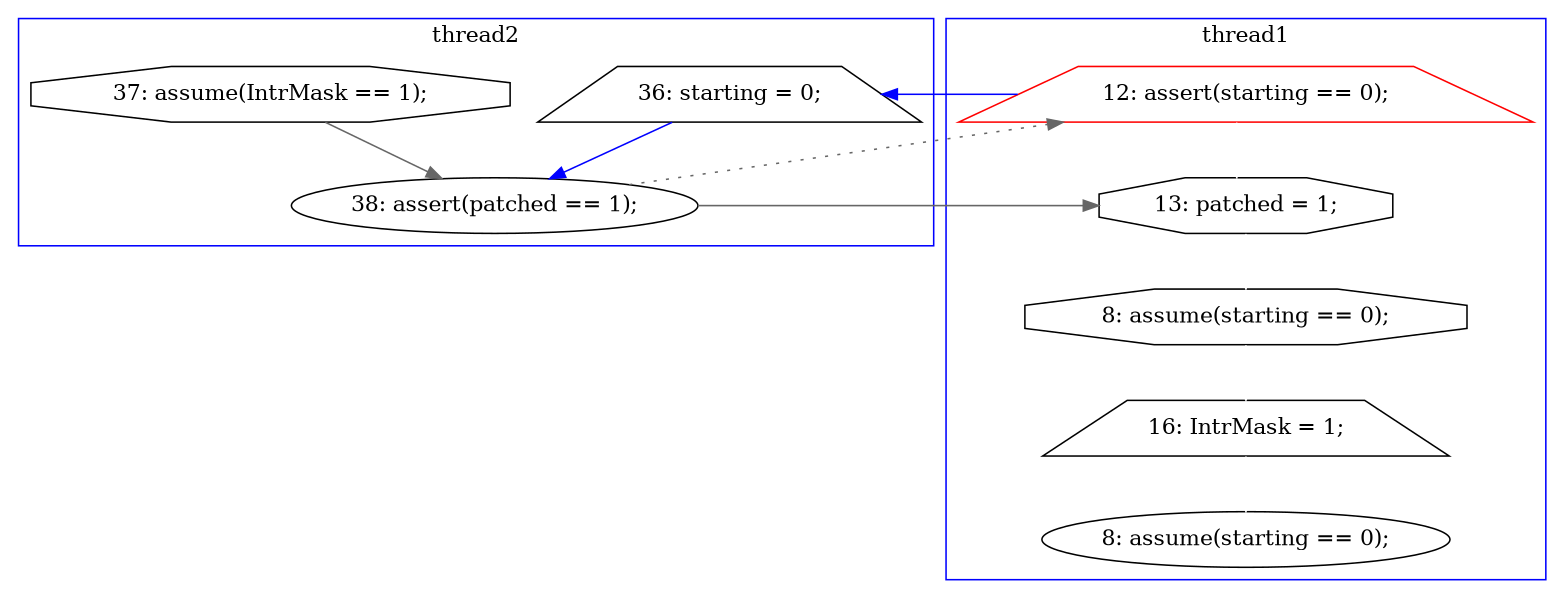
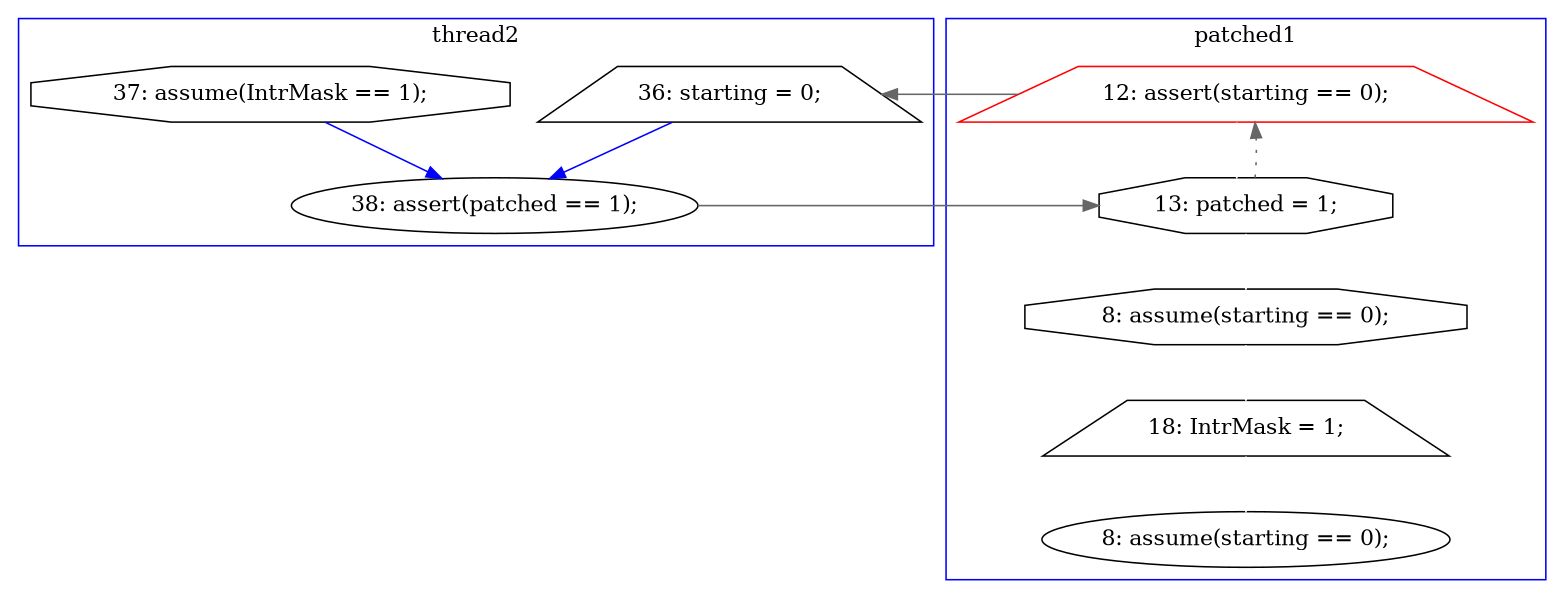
cluster "thread1": label "thread1" -> "patched1"
edge "12: assert(starting == 0);" -> "36: starting = 0;": color blue -> gray40
edge "37: assume(IntrMask == 1);" -> "38: assert(patched == 1);": color gray40 -> blue
edge "38: assert(patched == 1);" -> "12: assert(starting == 0);": now "13: patched = 1;" -> "12: assert(starting == 0);"
node "16: IntrMask = 1;": label "16: IntrMask = 1;" -> "18: IntrMask = 1;"
